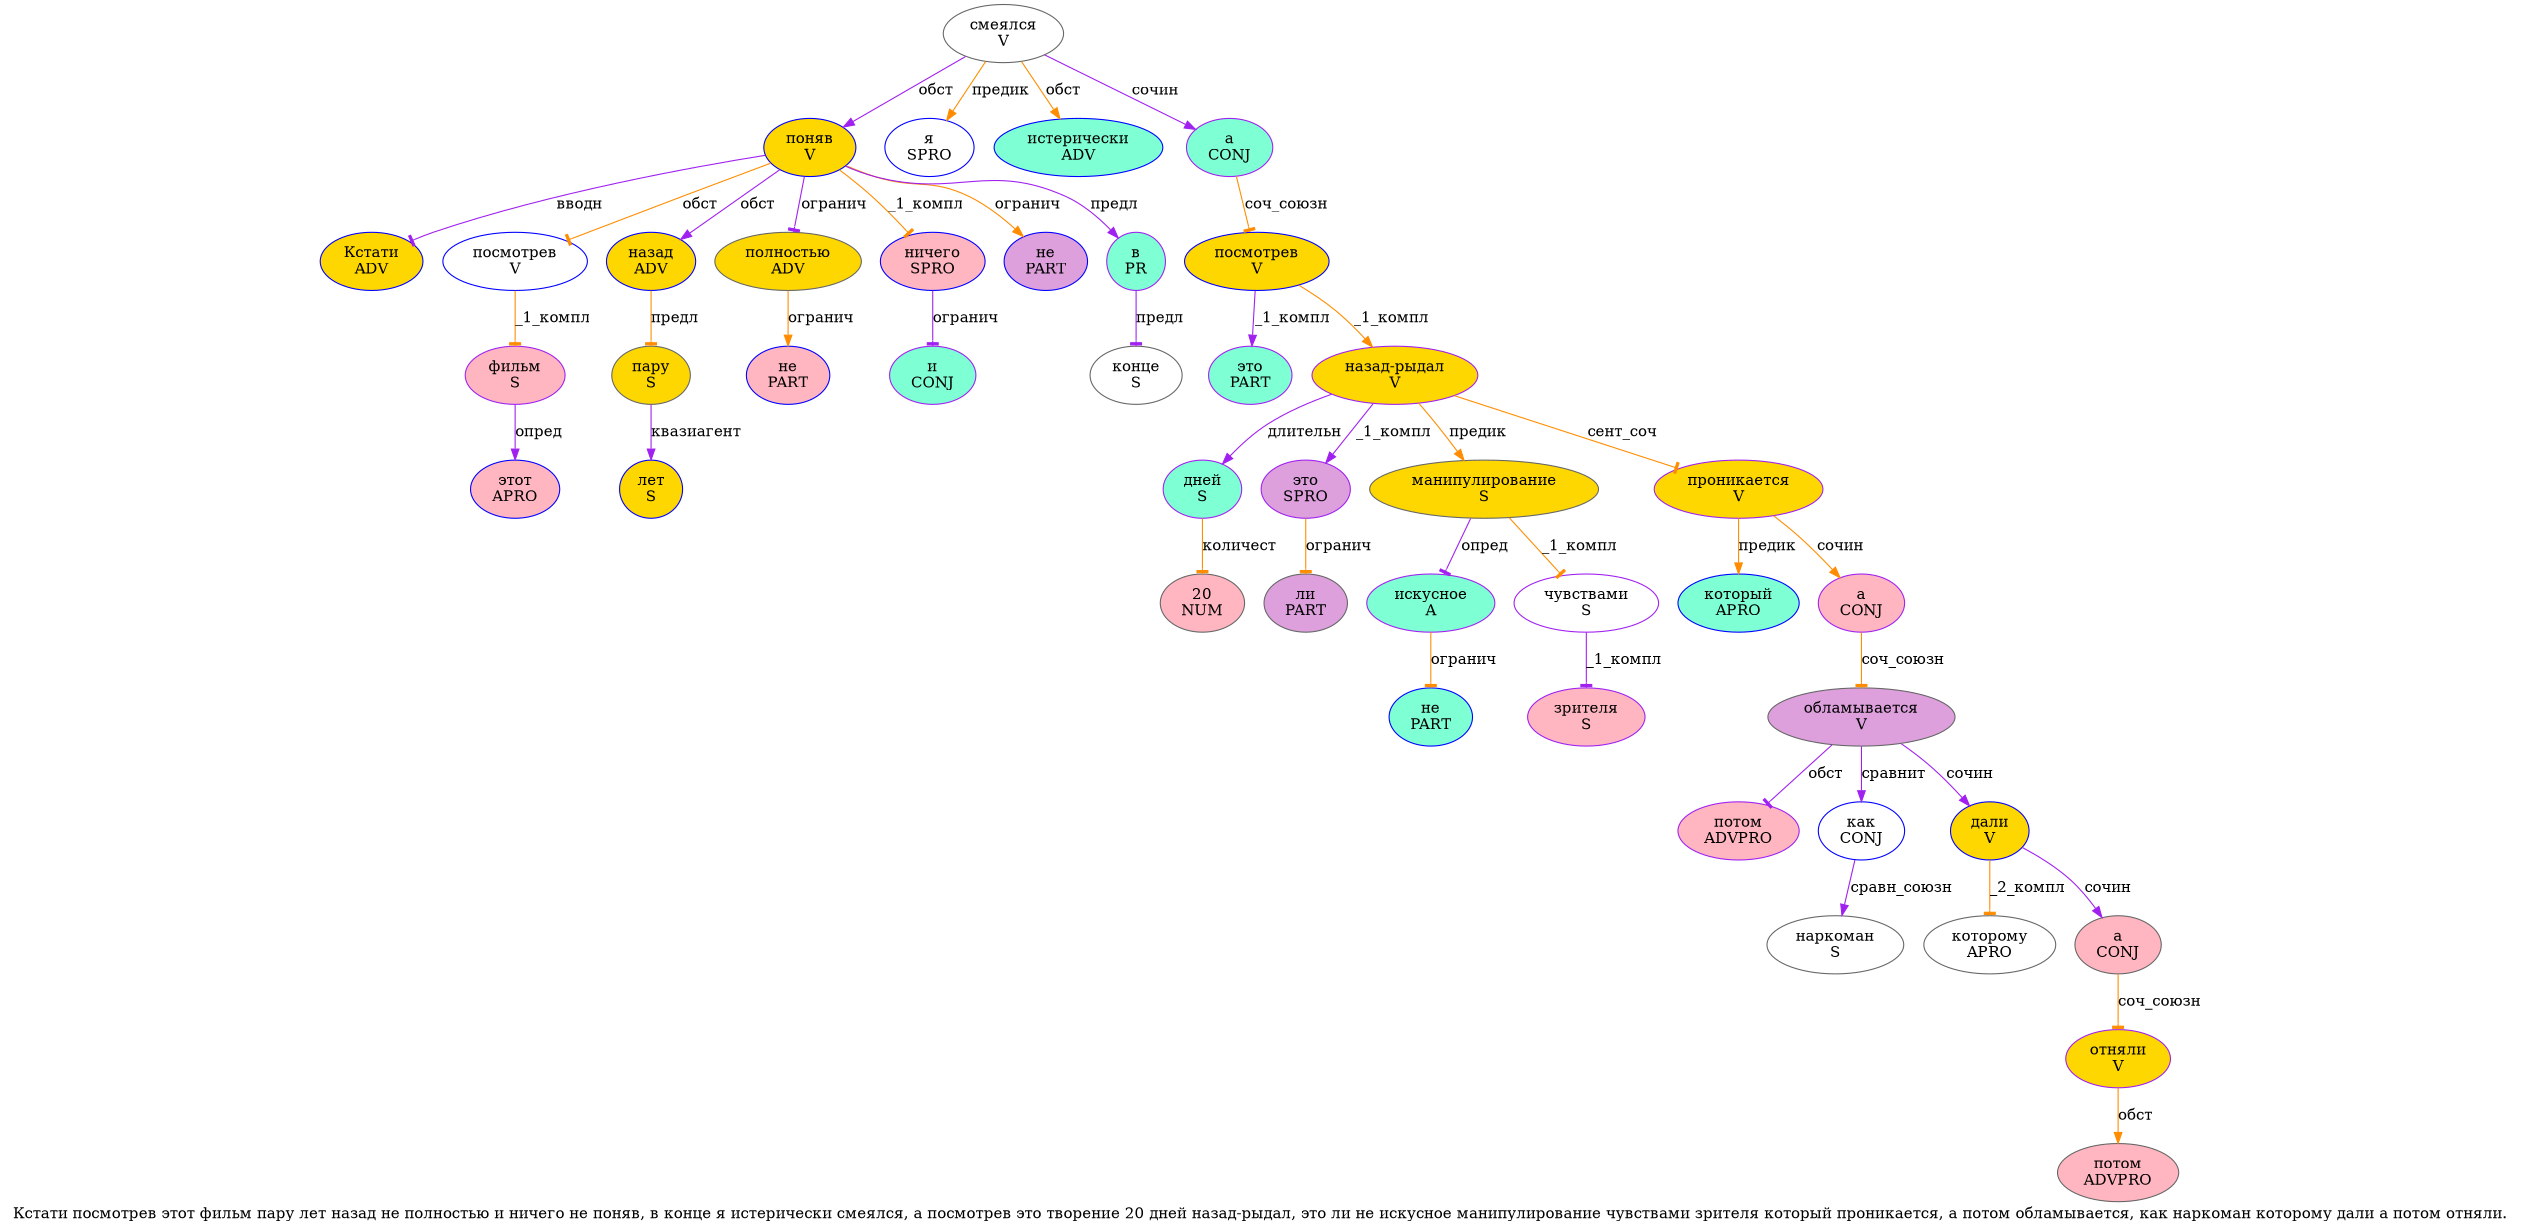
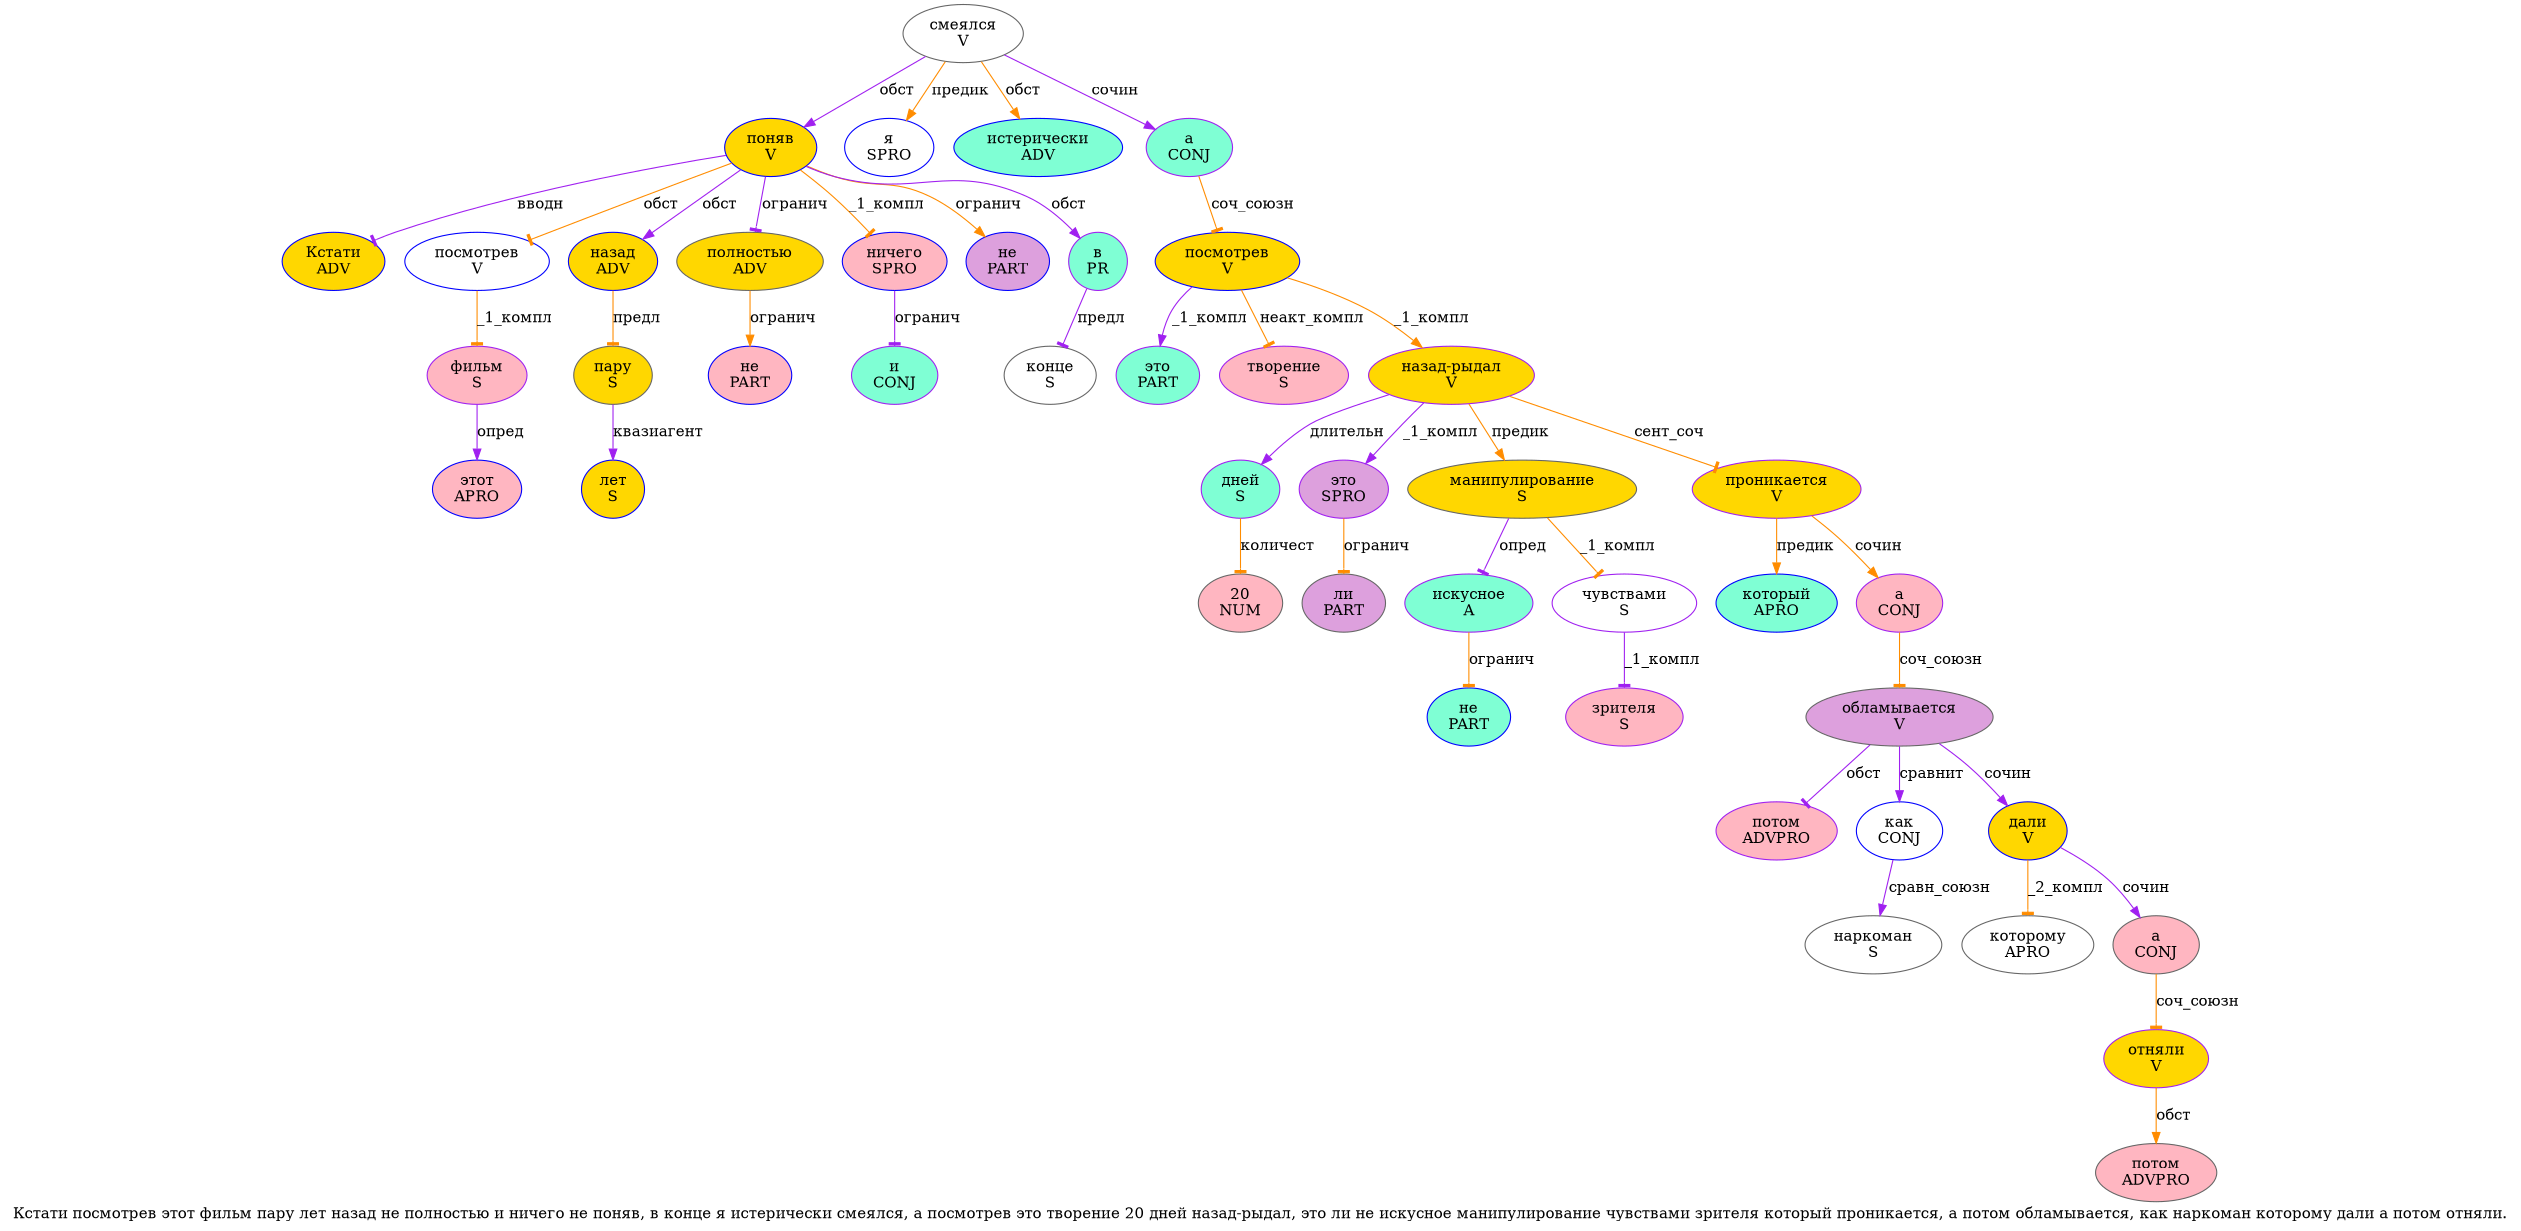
edge "поняв V" -> "в PR": label "предл" -> "обст"
node "творение S": added
